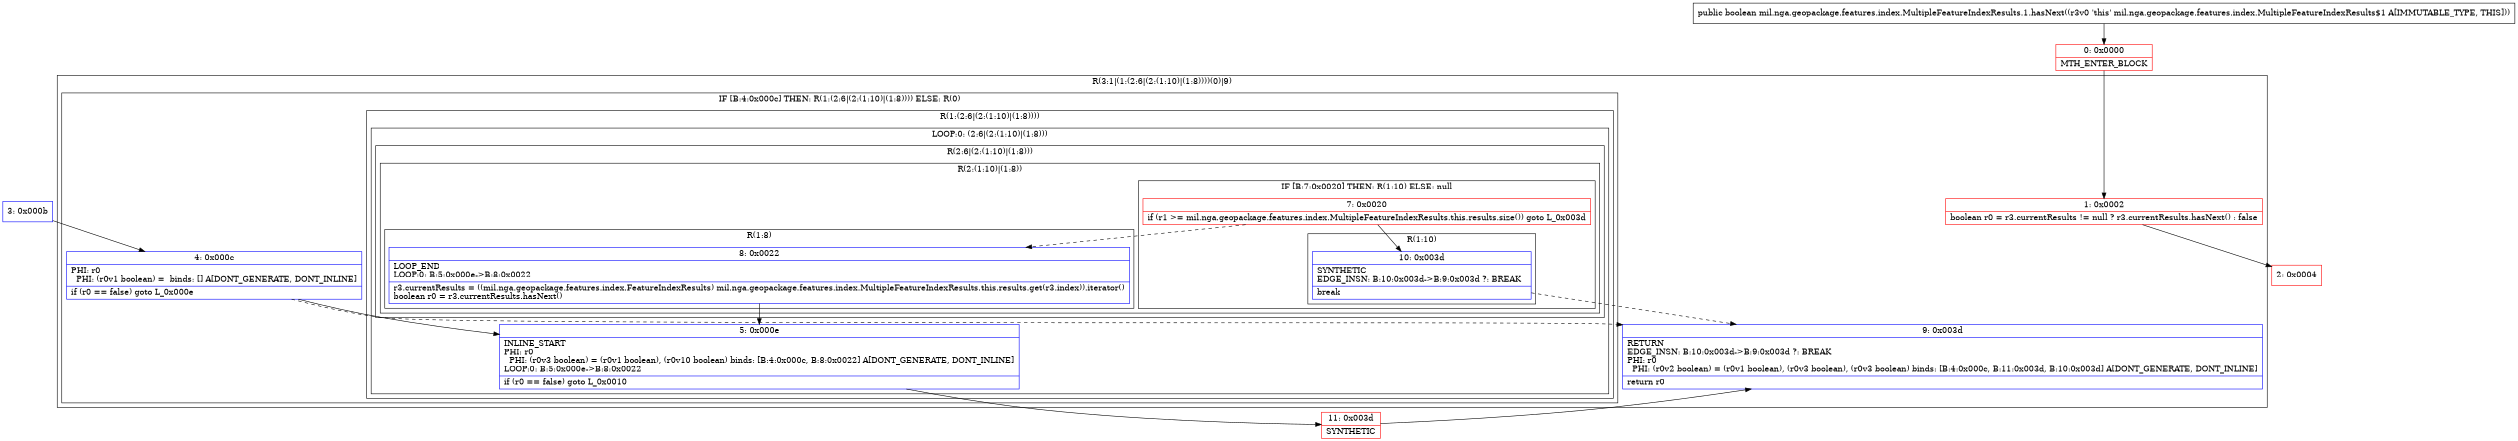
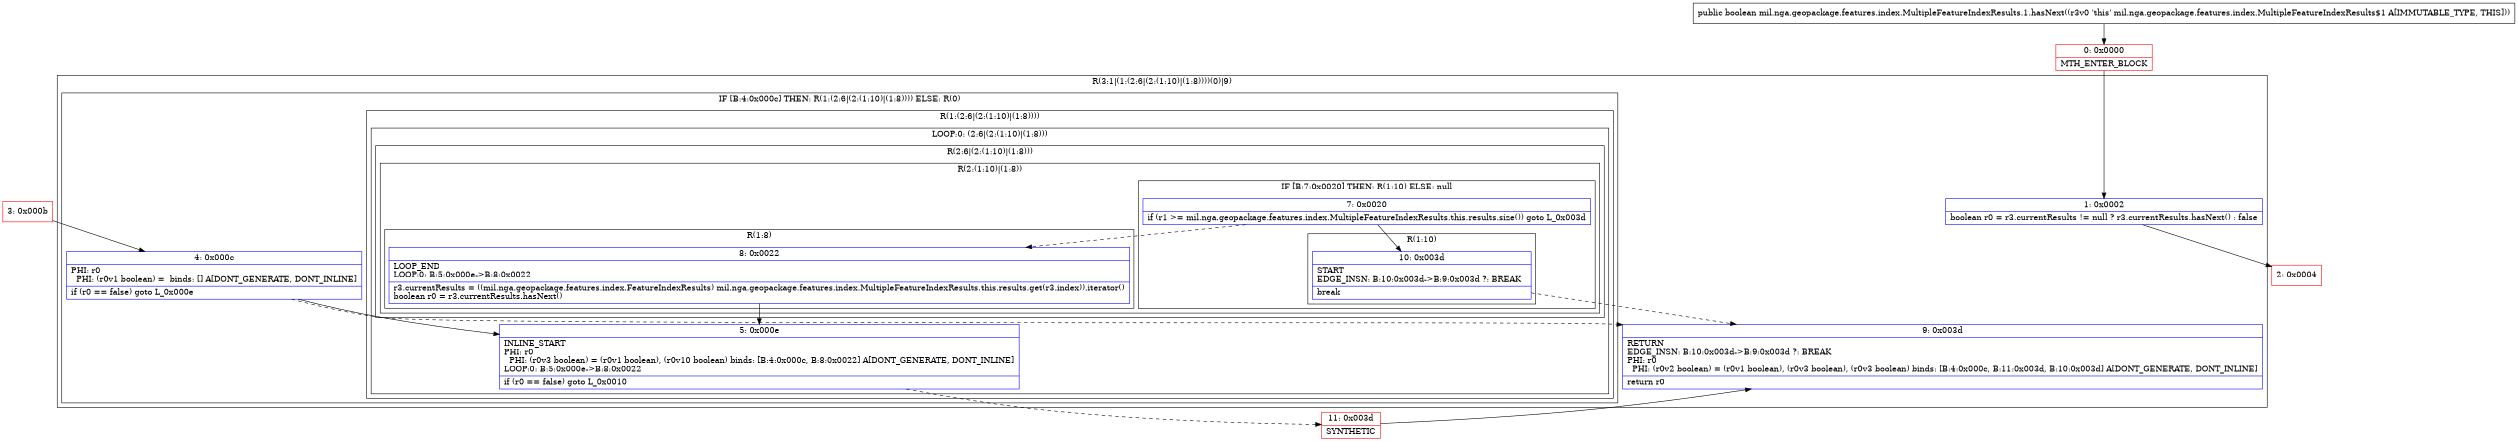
node "3: 0x000b": color blue -> red
node "7: 0x0020": color red -> blue
node "1: 0x0002": color red -> blue
node "10: 0x003d": text "SYNTHETIC" -> "START"
edge "5: 0x000e" -> "11: 0x003d": style solid -> dashed
